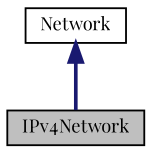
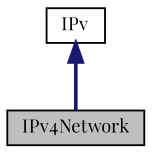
node "Network": label "Network" -> "IPv"
